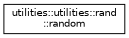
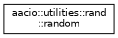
node "utilities::utilities::rand ::random": label "utilities::utilities::rand ::random" -> "aacio::utilities::rand ::random"
